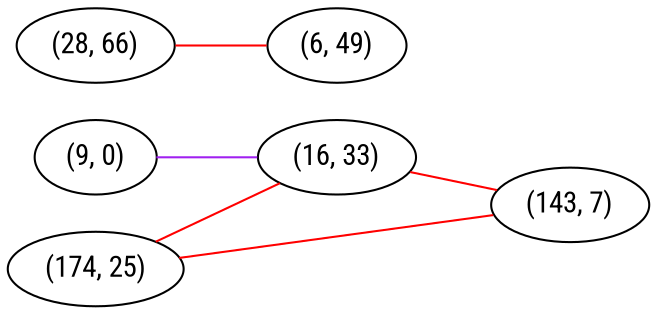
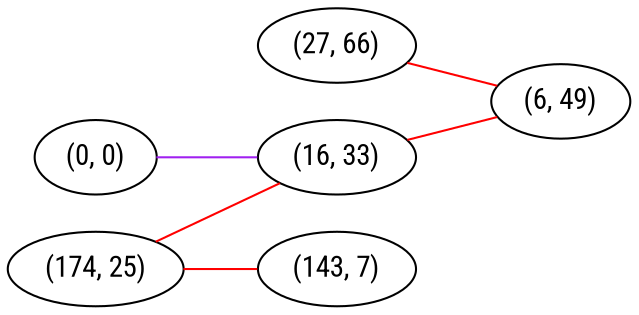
node "(28, 66)": label "(28, 66)" -> "(27, 66)"
node "(9, 0)": label "(9, 0)" -> "(0, 0)"
edge "(16, 33)" -- "(143, 7)": now "(16, 33)" -- "(6, 49)"
